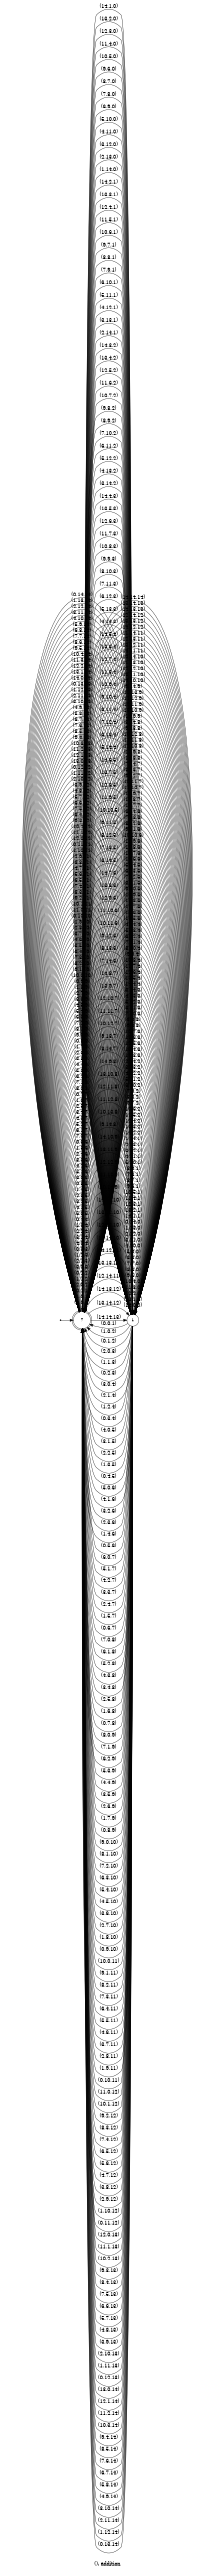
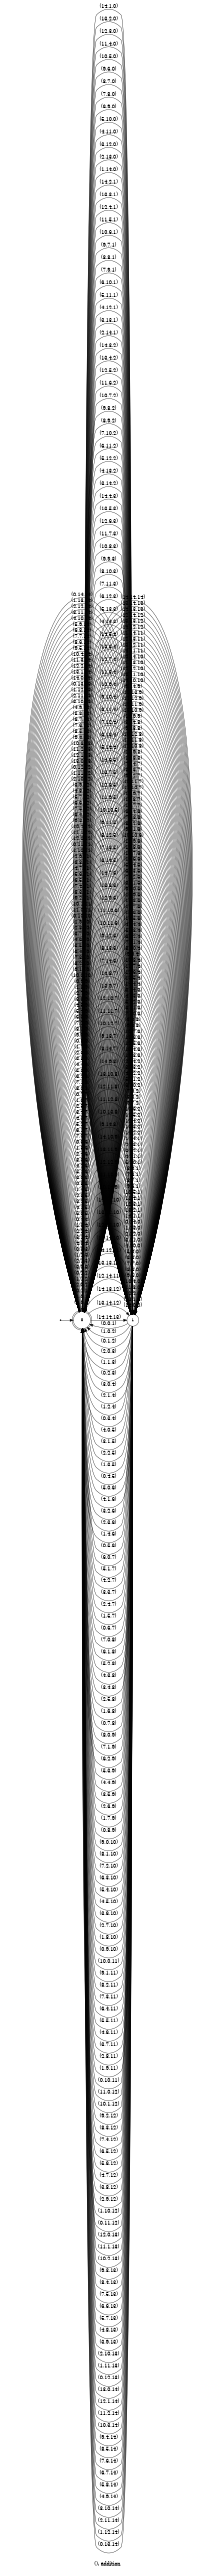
node "7": label "7" -> "0"
